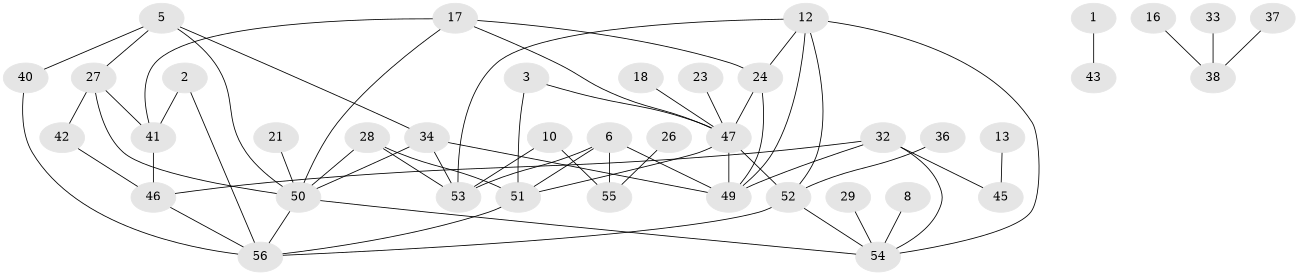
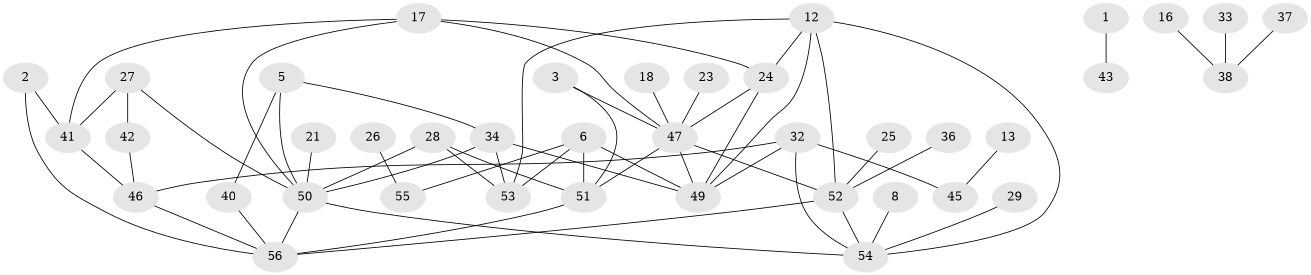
edge "5" -- "27": removed
node "10": removed
node "25": added
